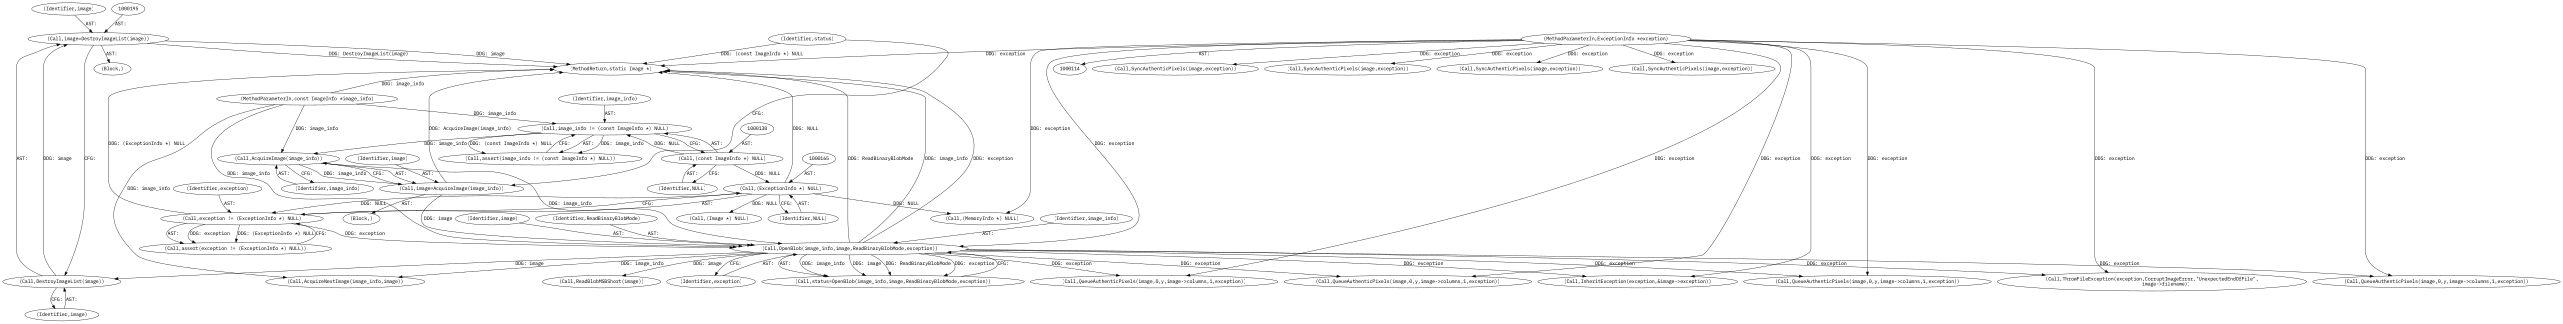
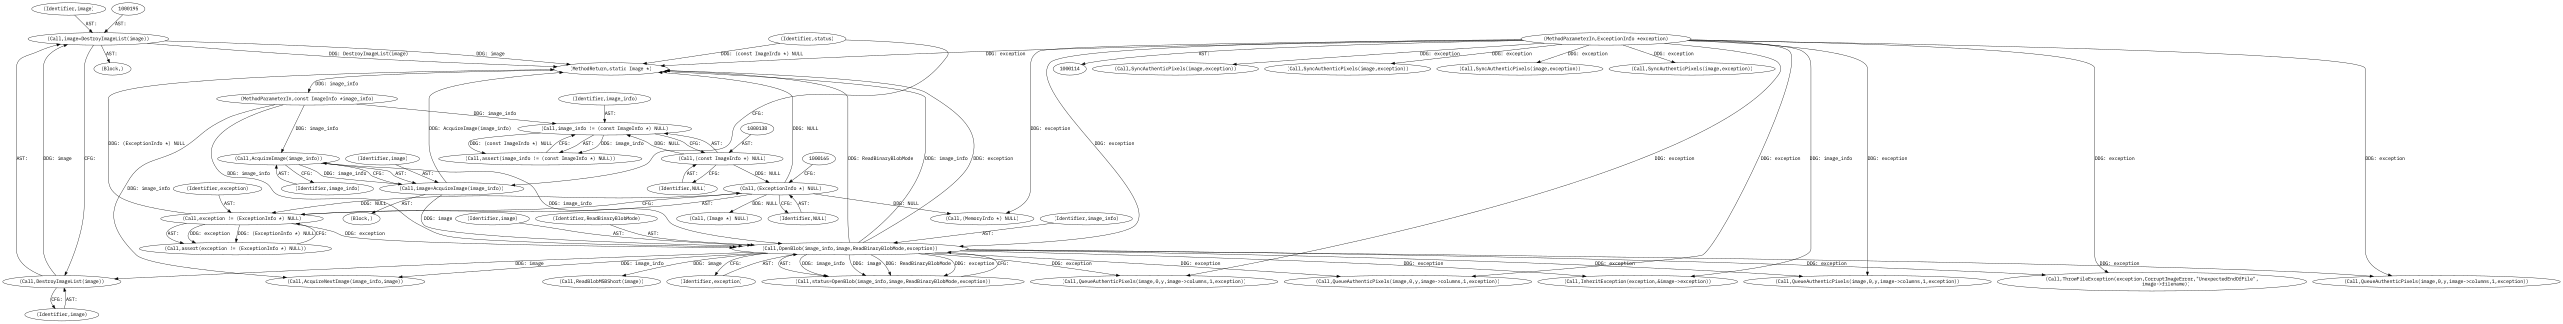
edge "(MethodParameterIn,const ImageInfo *image_info)" -> "(MethodReturn,static Image *)": reversed
edge "(Call,image_info != (const ImageInfo *) NULL)" -> "(Call,AcquireImage(image_info))": removed, label "DDG: image_info"
edge "(MethodParameterIn,ExceptionInfo *exception)" -> "(Call,InheritException(exception,&image->exception))": label "DDG: exception" -> "DDG: image_info"
edge "1000165" -> "(Call,(ExceptionInfo *) NULL)": label "AST: " -> "CFG: "
